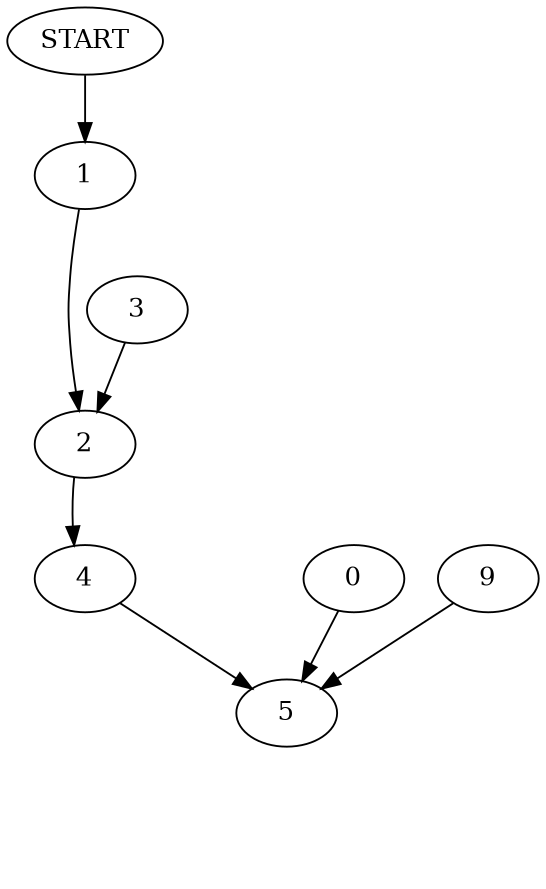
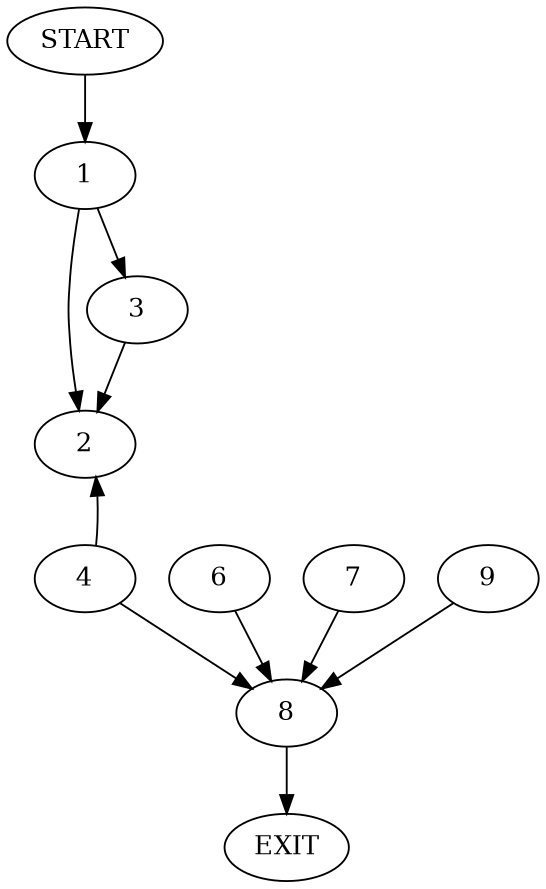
edge "1" -> "3": added
edge "2" -> "4": reversed
node "6": added
node "0": label "0" -> "7"
node "5": label "5" -> "8"
node "EXIT": added
